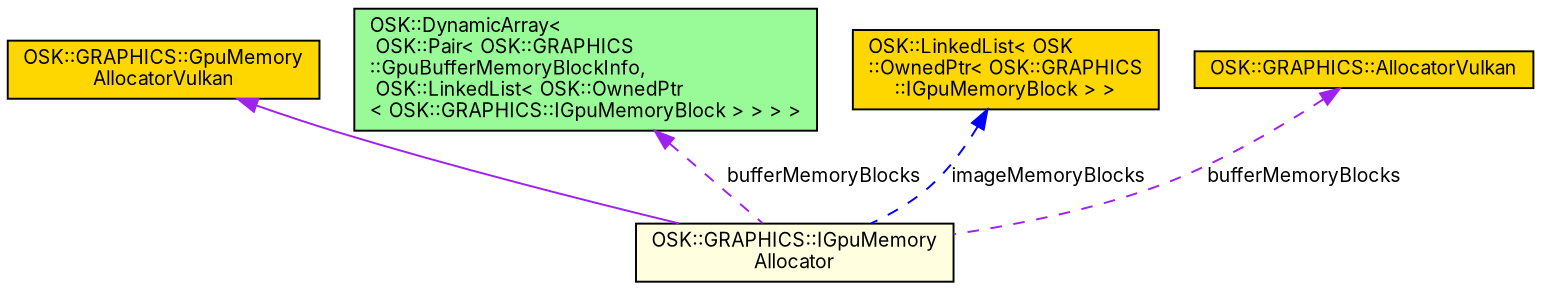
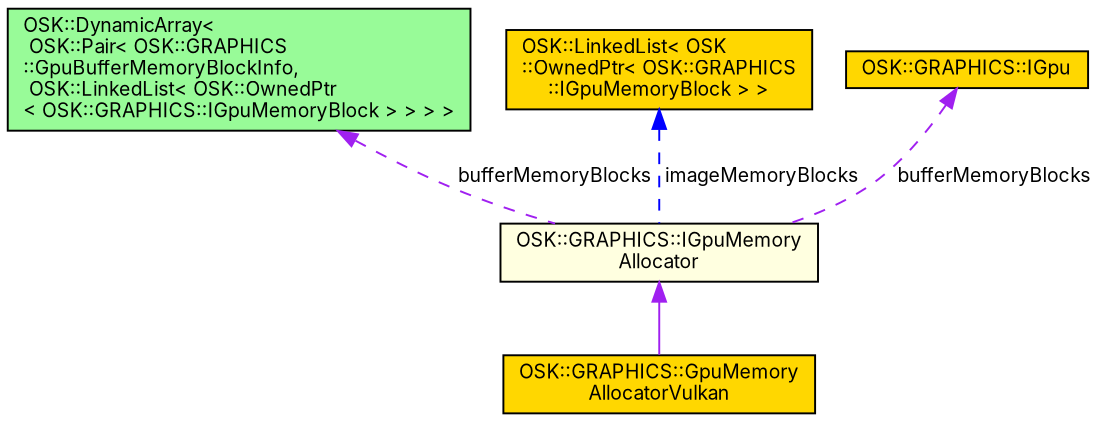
node "OSK::GRAPHICS::AllocatorVulkan": label "OSK::GRAPHICS::AllocatorVulkan" -> "OSK::GRAPHICS::IGpu"
edge "OSK::GRAPHICS::IGpuMemory Allocator" -> "OSK::GRAPHICS::GpuMemory AllocatorVulkan": reversed
